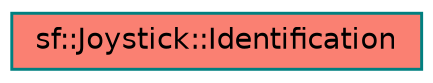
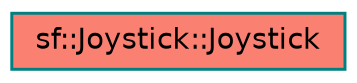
node "sf::Joystick::Identification": label "sf::Joystick::Identification" -> "sf::Joystick::Joystick"
